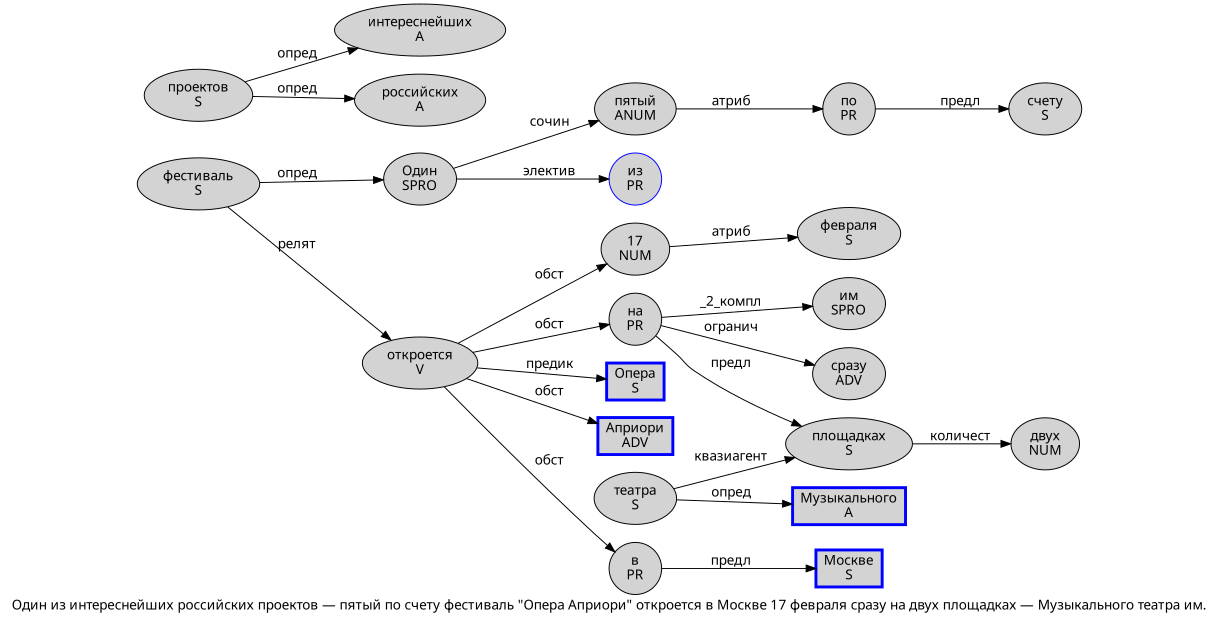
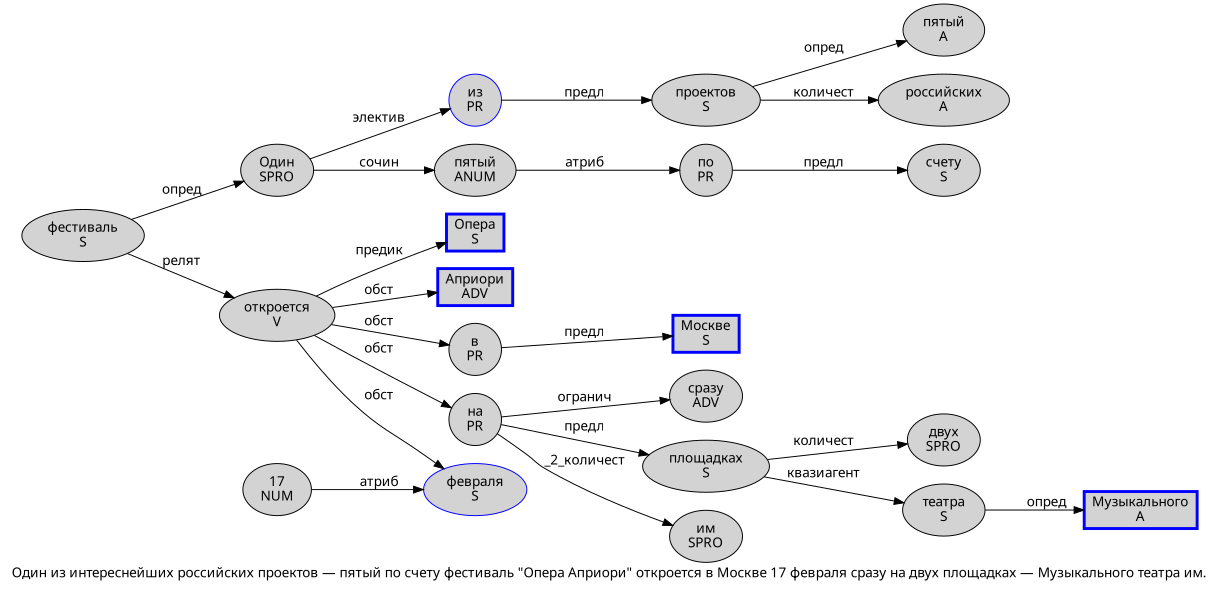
node "интереснейших A": label "интереснейших A" -> "пятый A"
edge "проектов S" -> "российских A": label "опред" -> "количест"
edge "из PR" -> "проектов S": added, label "предл"
node "февраля S": color black -> blue
edge "на PR" -> "им SPRO": label "_2_компл" -> "_2_количест"
edge "откроется V" -> "17 NUM": now "откроется V" -> "февраля S"
node "двух NUM": label "двух NUM" -> "двух SPRO"
edge "театра S" -> "площадках S": reversed
